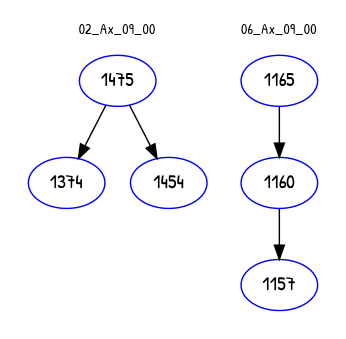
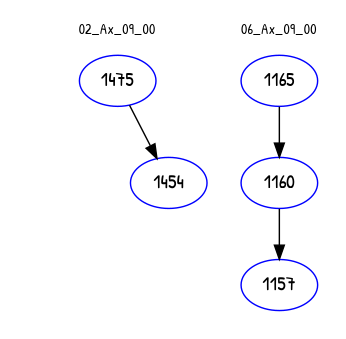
node "1374": removed
